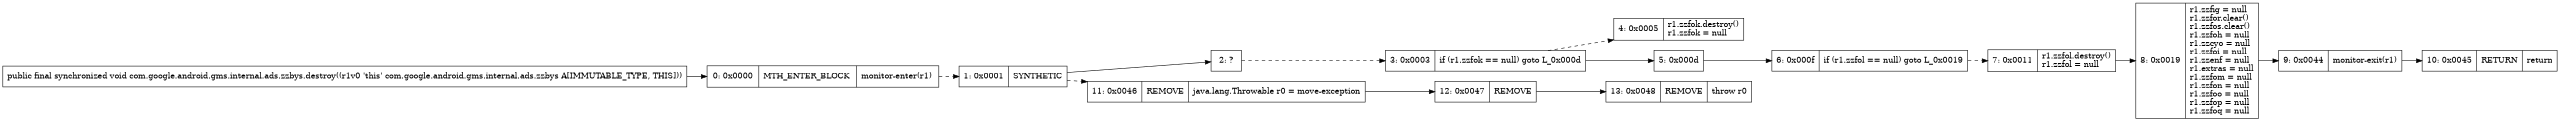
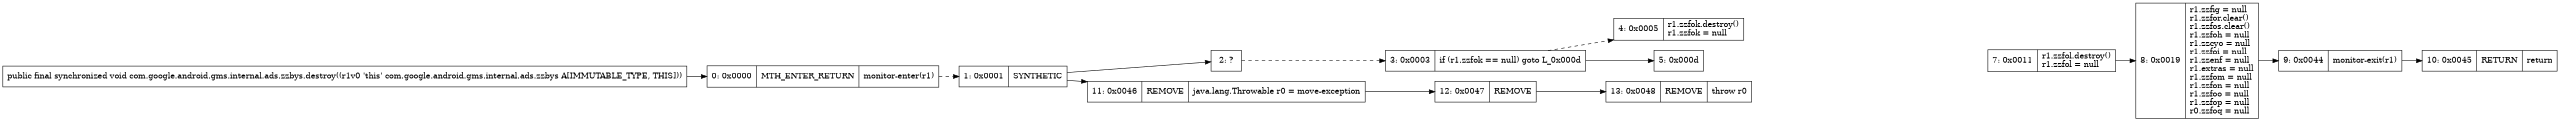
node "6: 0x000f": removed
node "0: 0x0000": text "MTH_ENTER_BLOCK" -> "MTH_ENTER_RETURN"
edge "1: 0x0001" -> "11: 0x0046": style dashed -> solid
node "8: 0x0019": text "r1.zzfoq = null" -> "r0.zzfoq = null"
